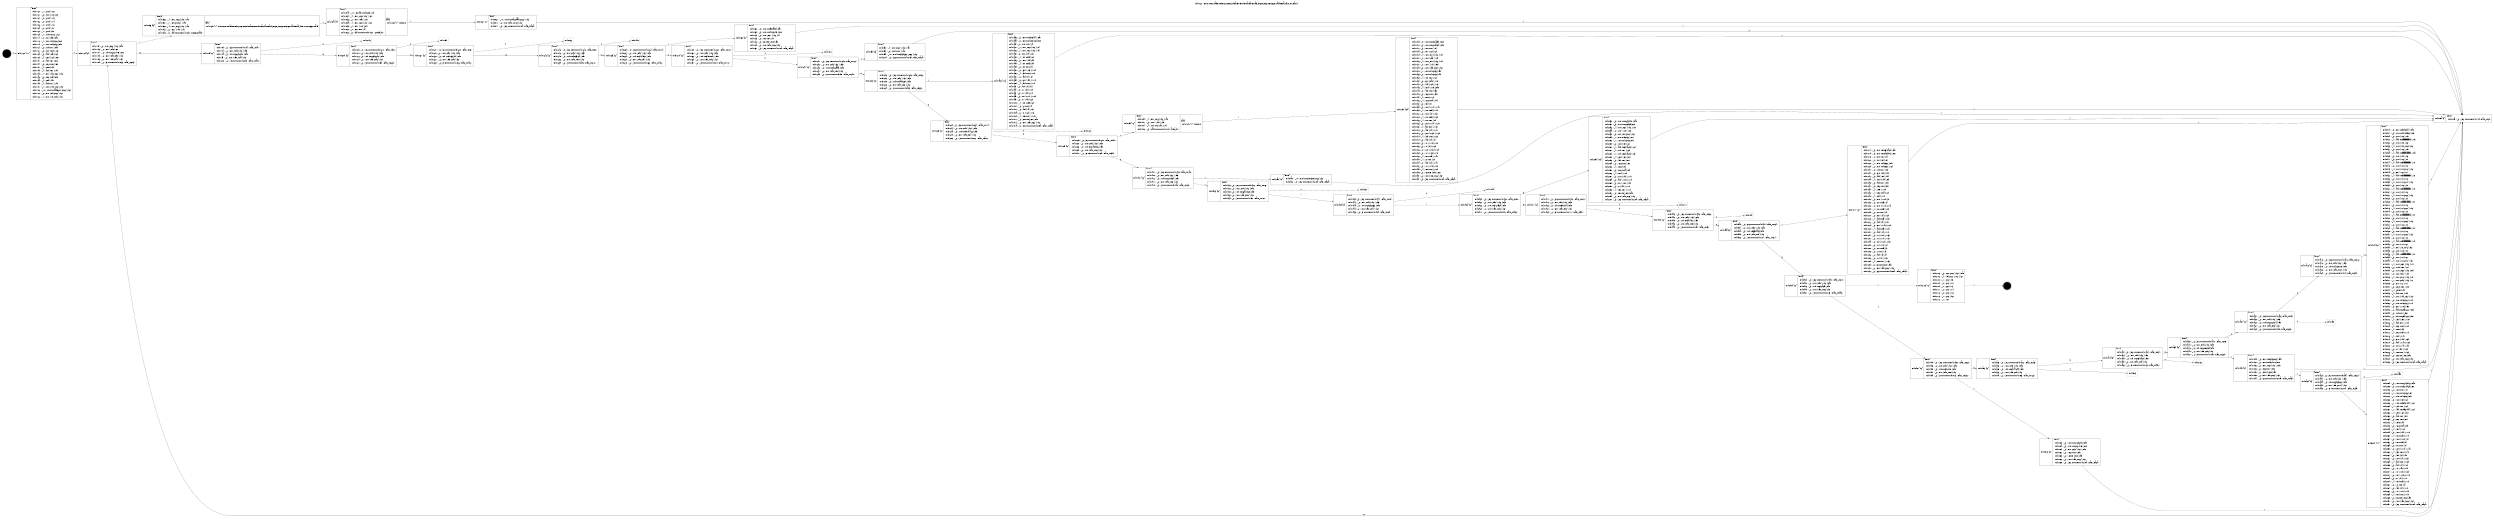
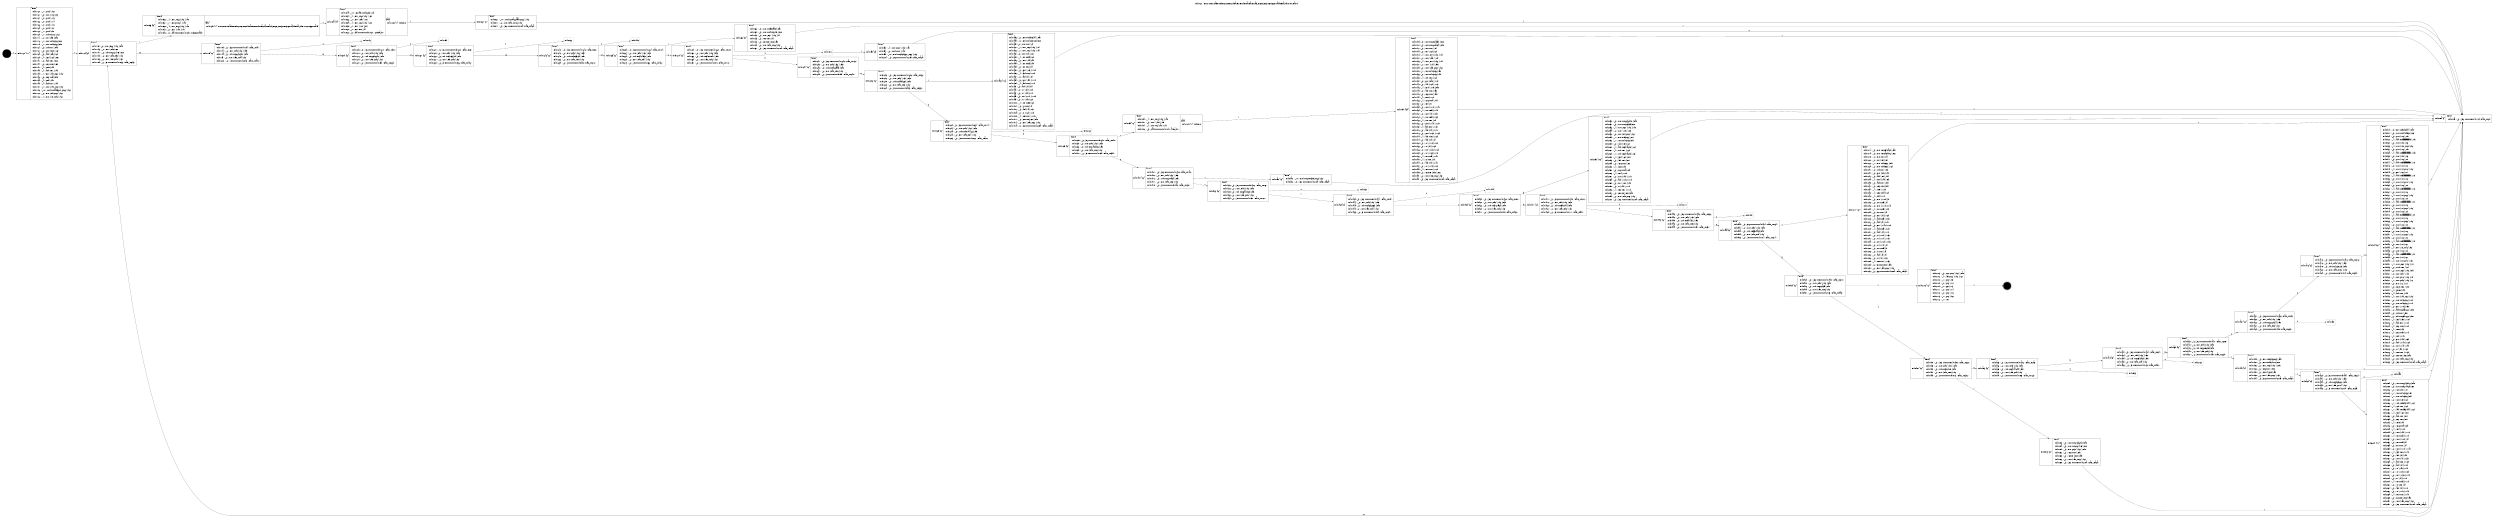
edge "0x401897 [28]" -> "0x401ff0 [25]": now "0x401e7c" -> "0x401ff0 [25]"
